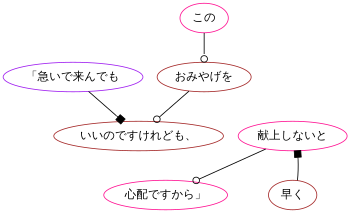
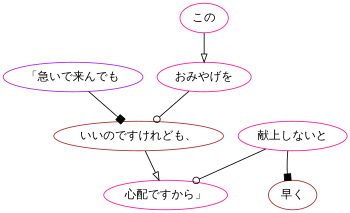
edge "この" -> "おみやげを": arrowhead odot -> onormal
node "おみやげを": color brown -> deeppink
edge "いいのですけれども、" -> "心配ですから」": added
edge "早く" -> "献上しないと": reversed
